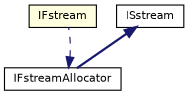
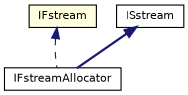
edge "IFstream" -> "IFstreamAllocator": reversed
